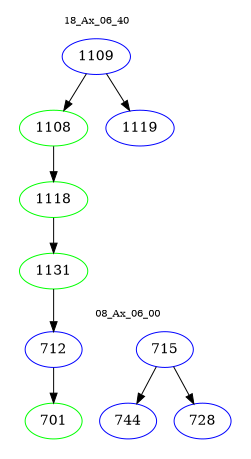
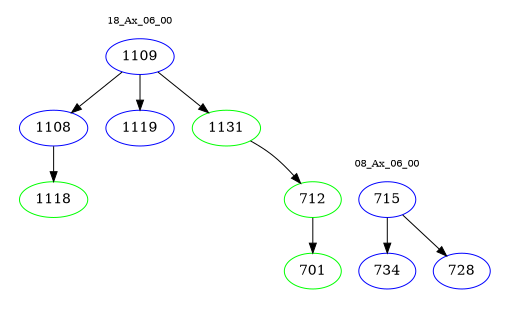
cluster "18_Ax_06_40": label "18_Ax_06_40" -> "18_Ax_06_00"
node "1108": color green -> blue
edge "1118" -> "1131": now "1109" -> "1131"
node "712": color blue -> green
node "744": label "744" -> "734"
